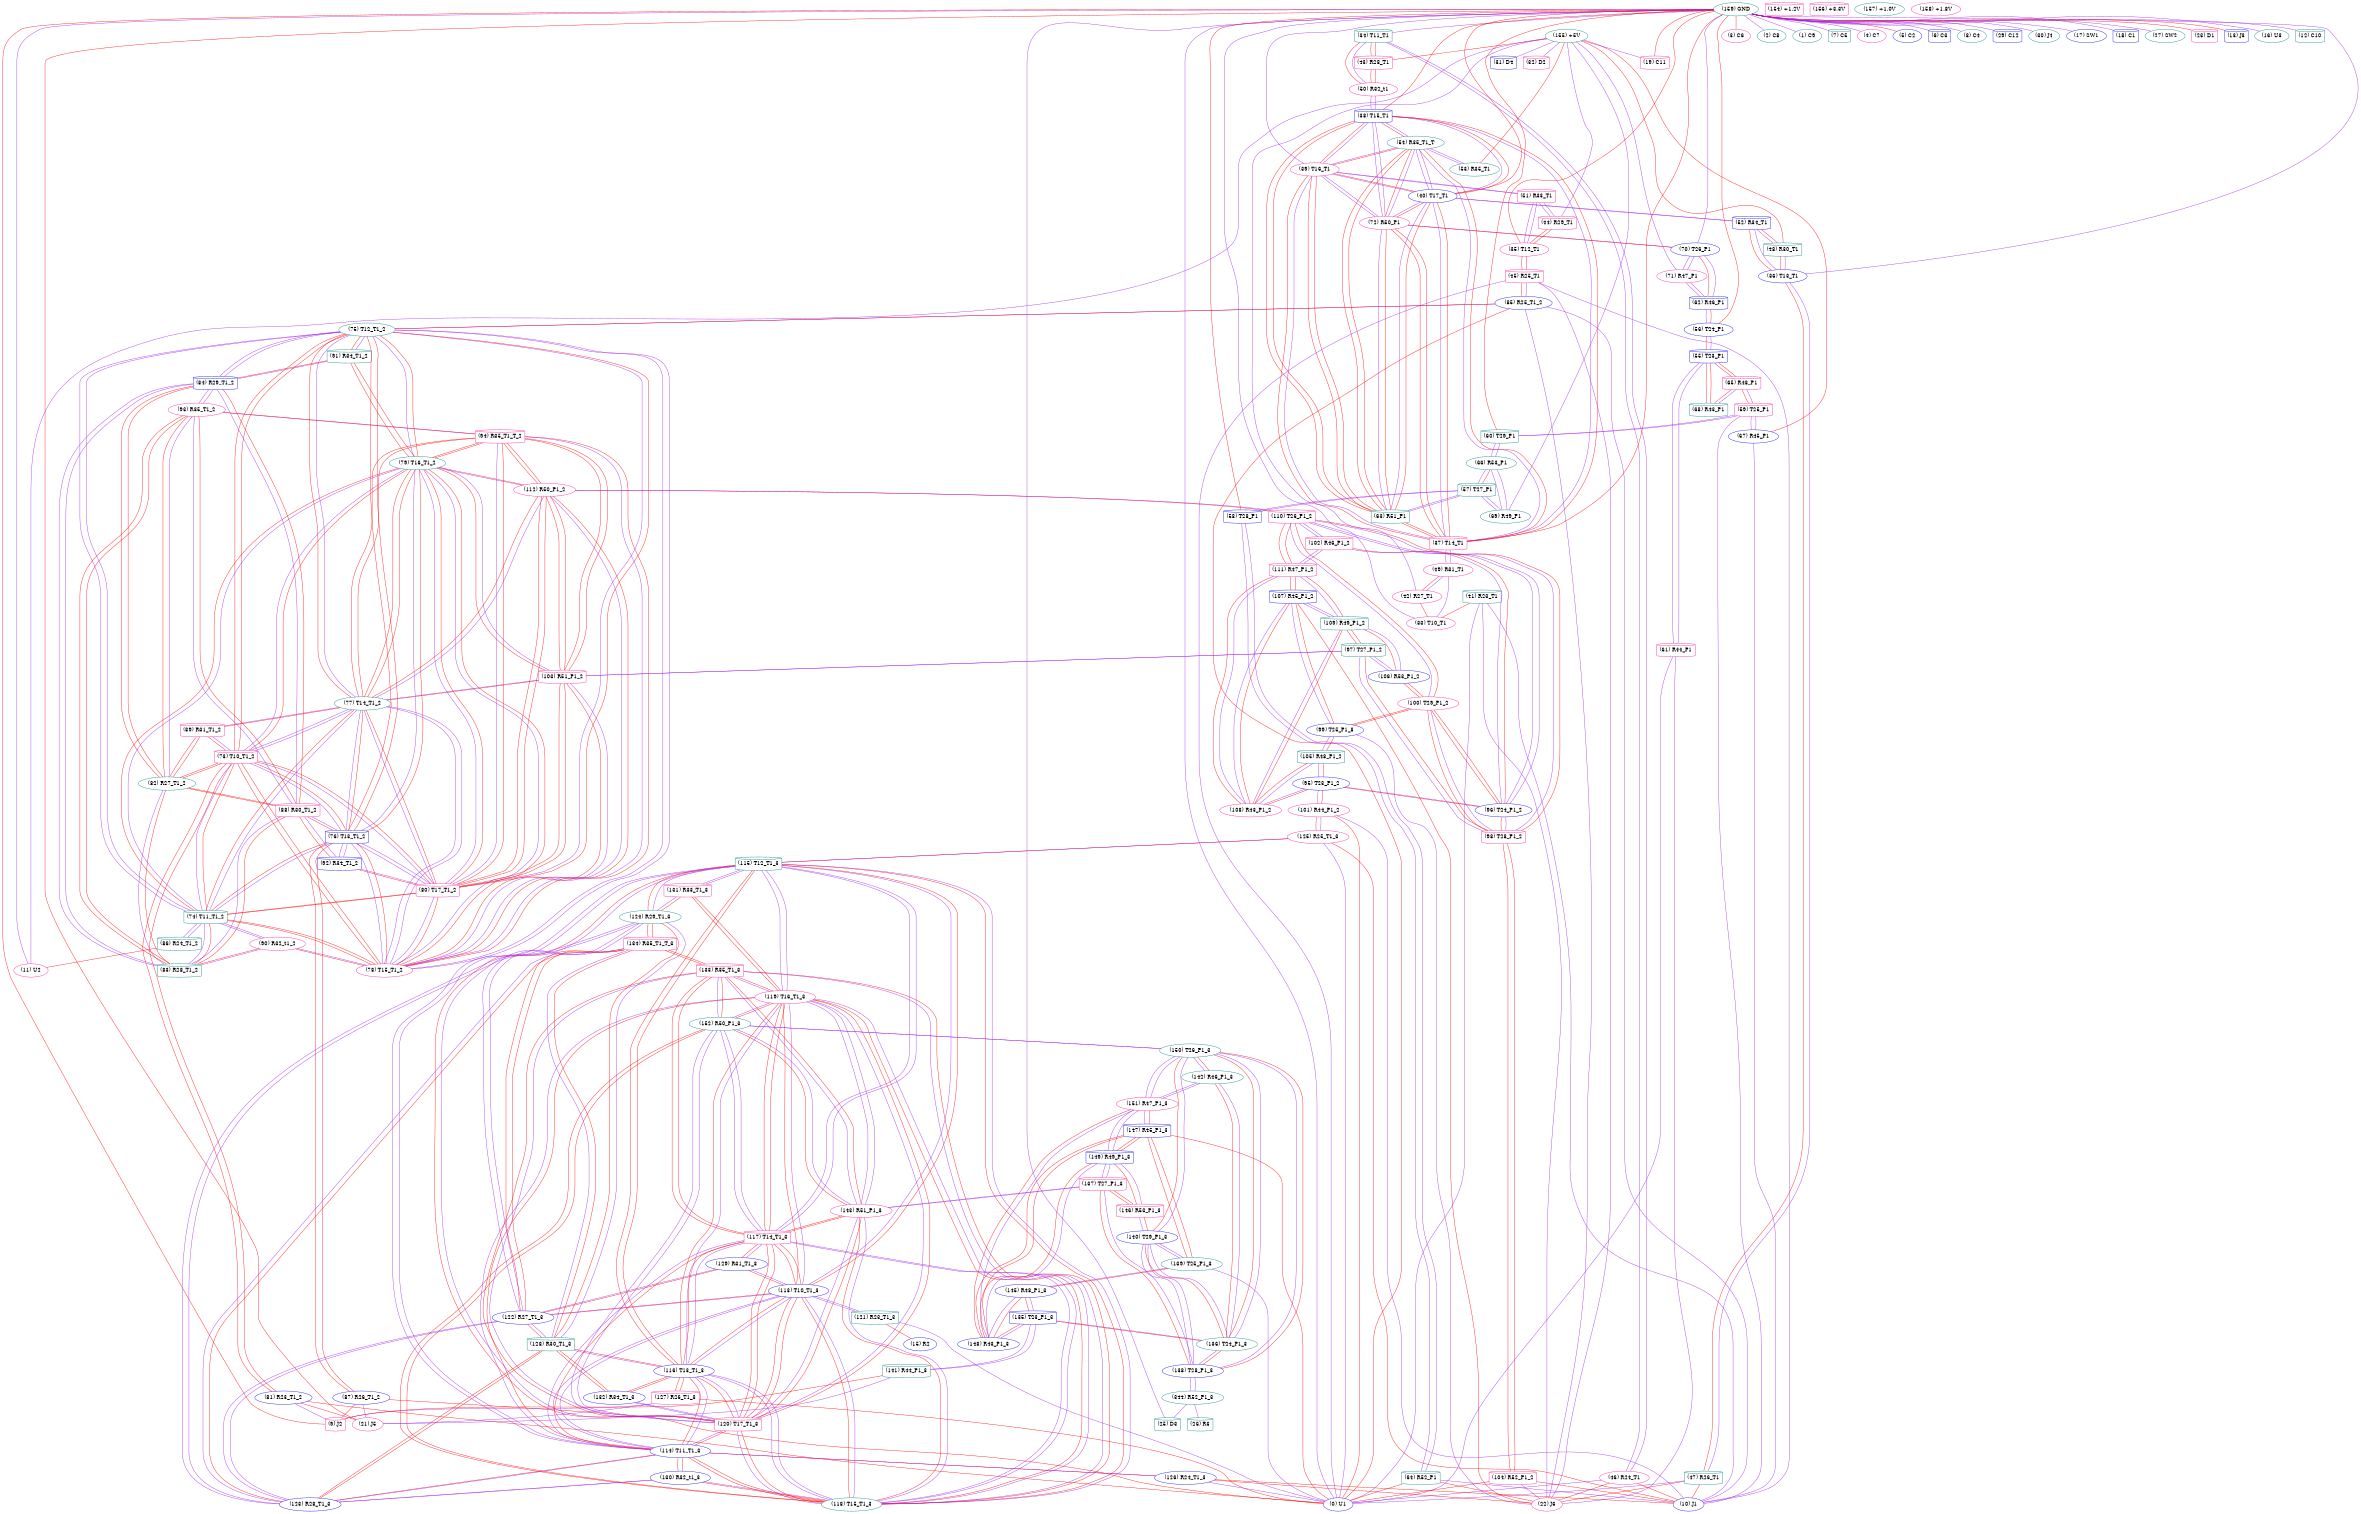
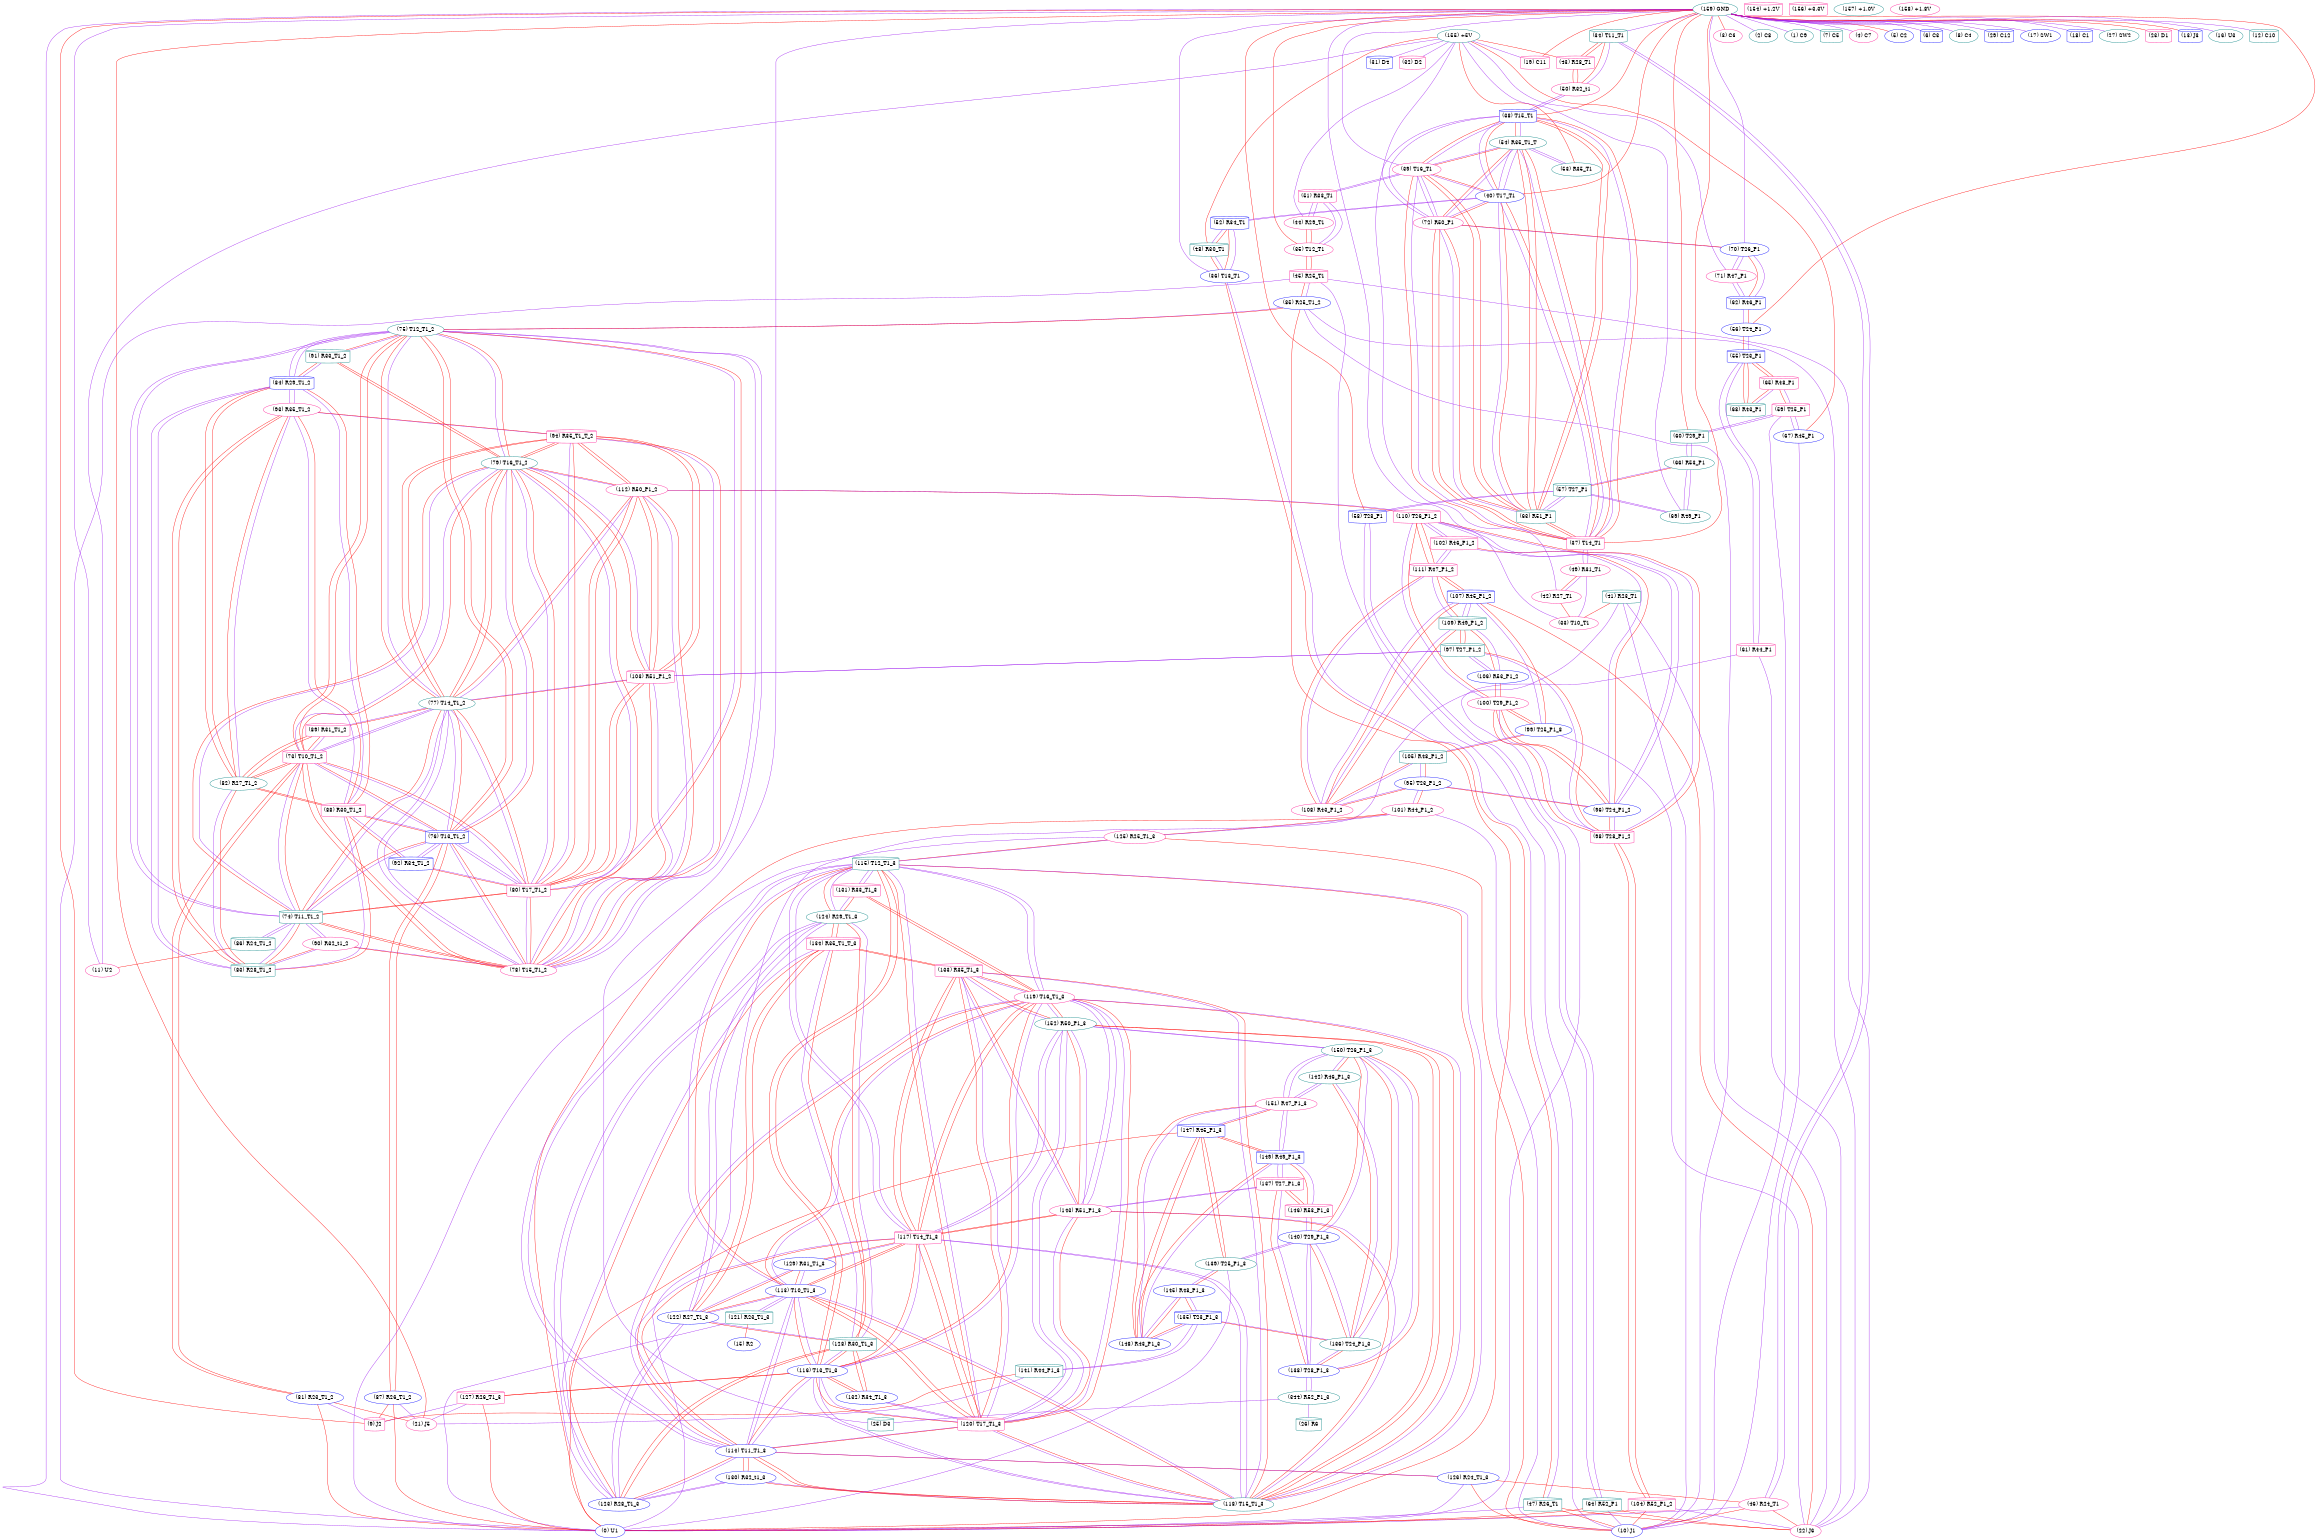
node "(30) J4": removed
node "(44) R29_T1": shape cylinder -> ellipse
node "(91) R34_T1_2": label "(91) R34_T1_2" -> "(91) R33_T1_2"
edge "(126) R24_T1_3" -- "(22) J6": now "(126) R24_T1_3" -- "(46) R24_T1"
